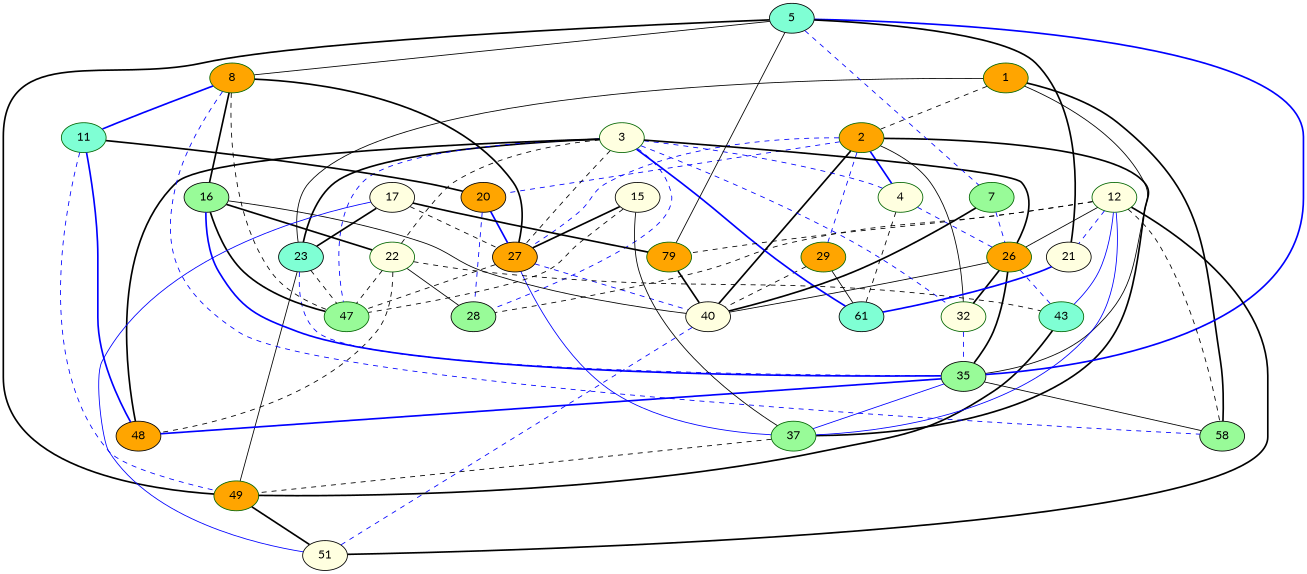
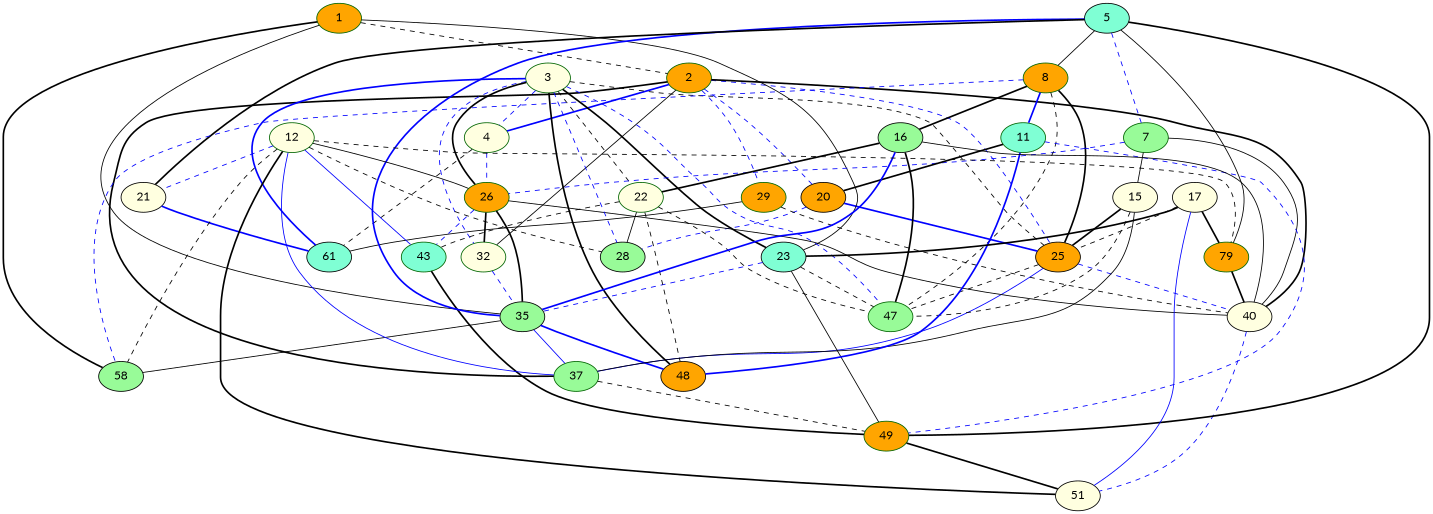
edge "7" -- "15": added
node "27": label "27" -> "25"
edge "7" -- "40": style bold -> solid
